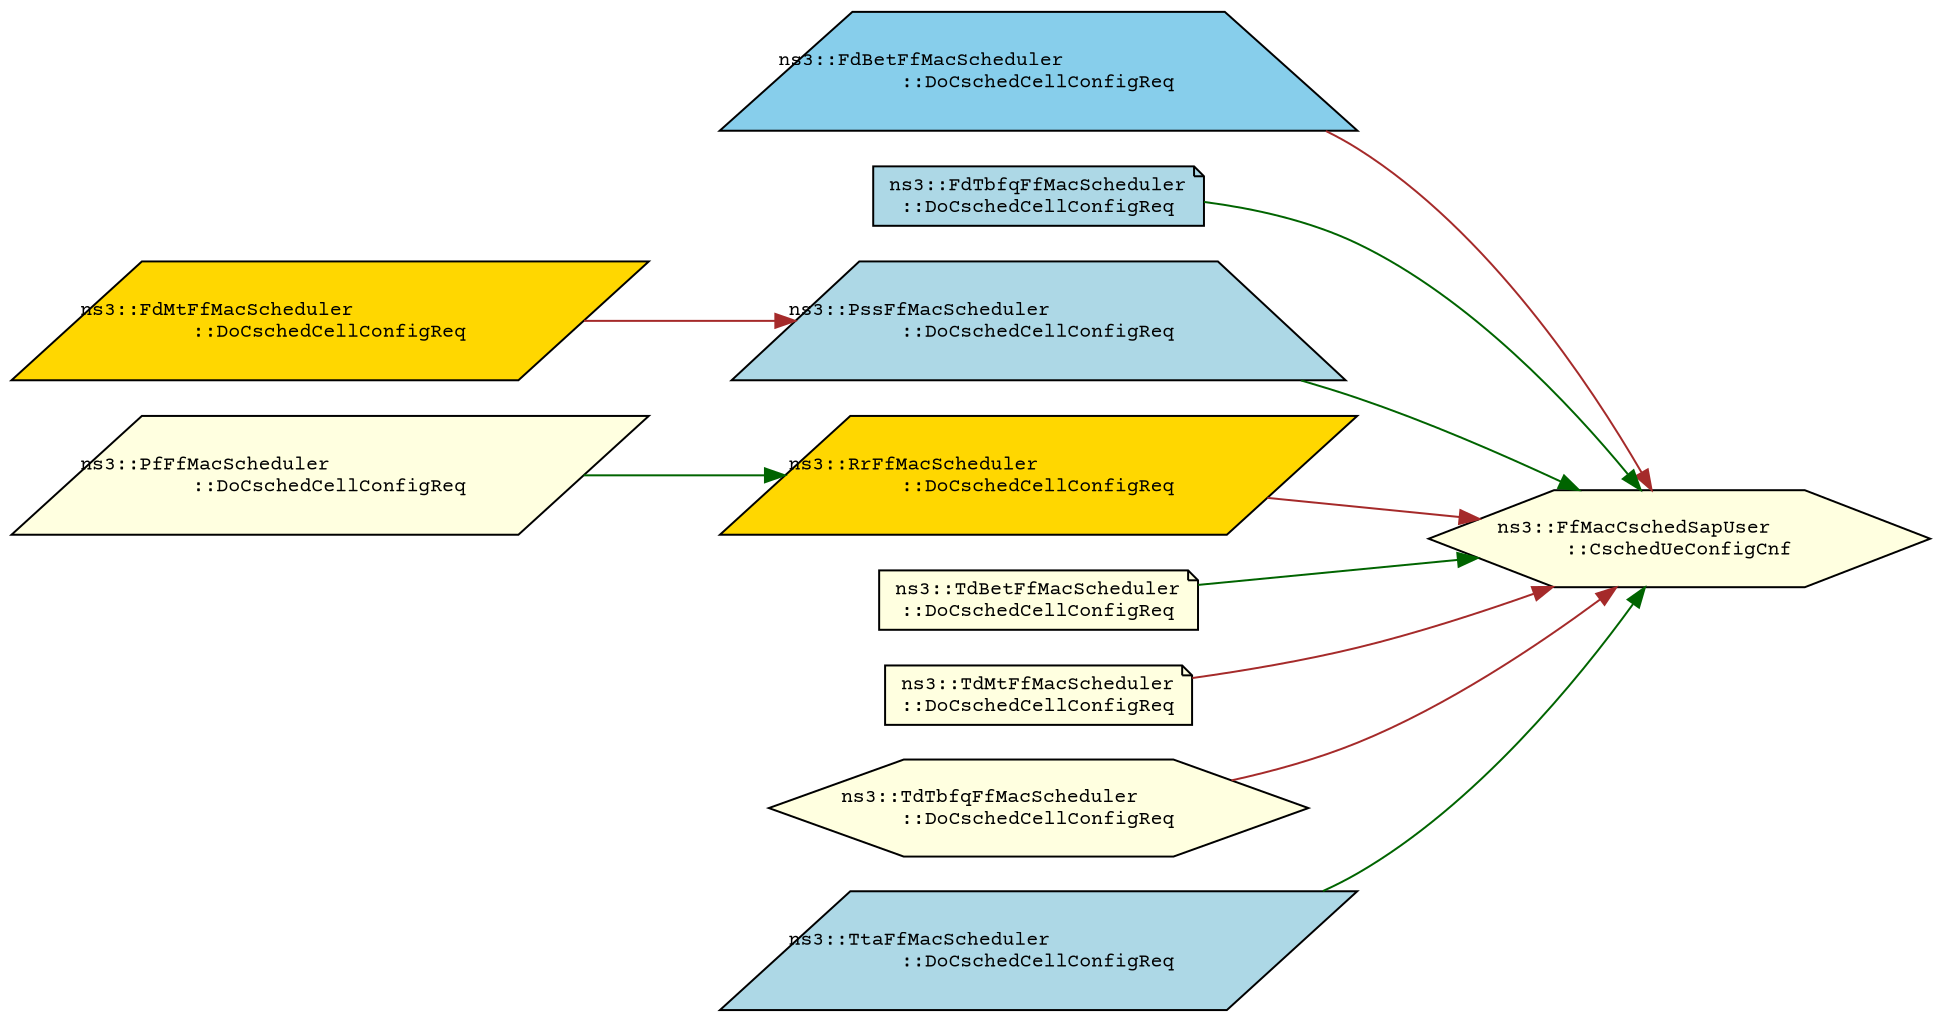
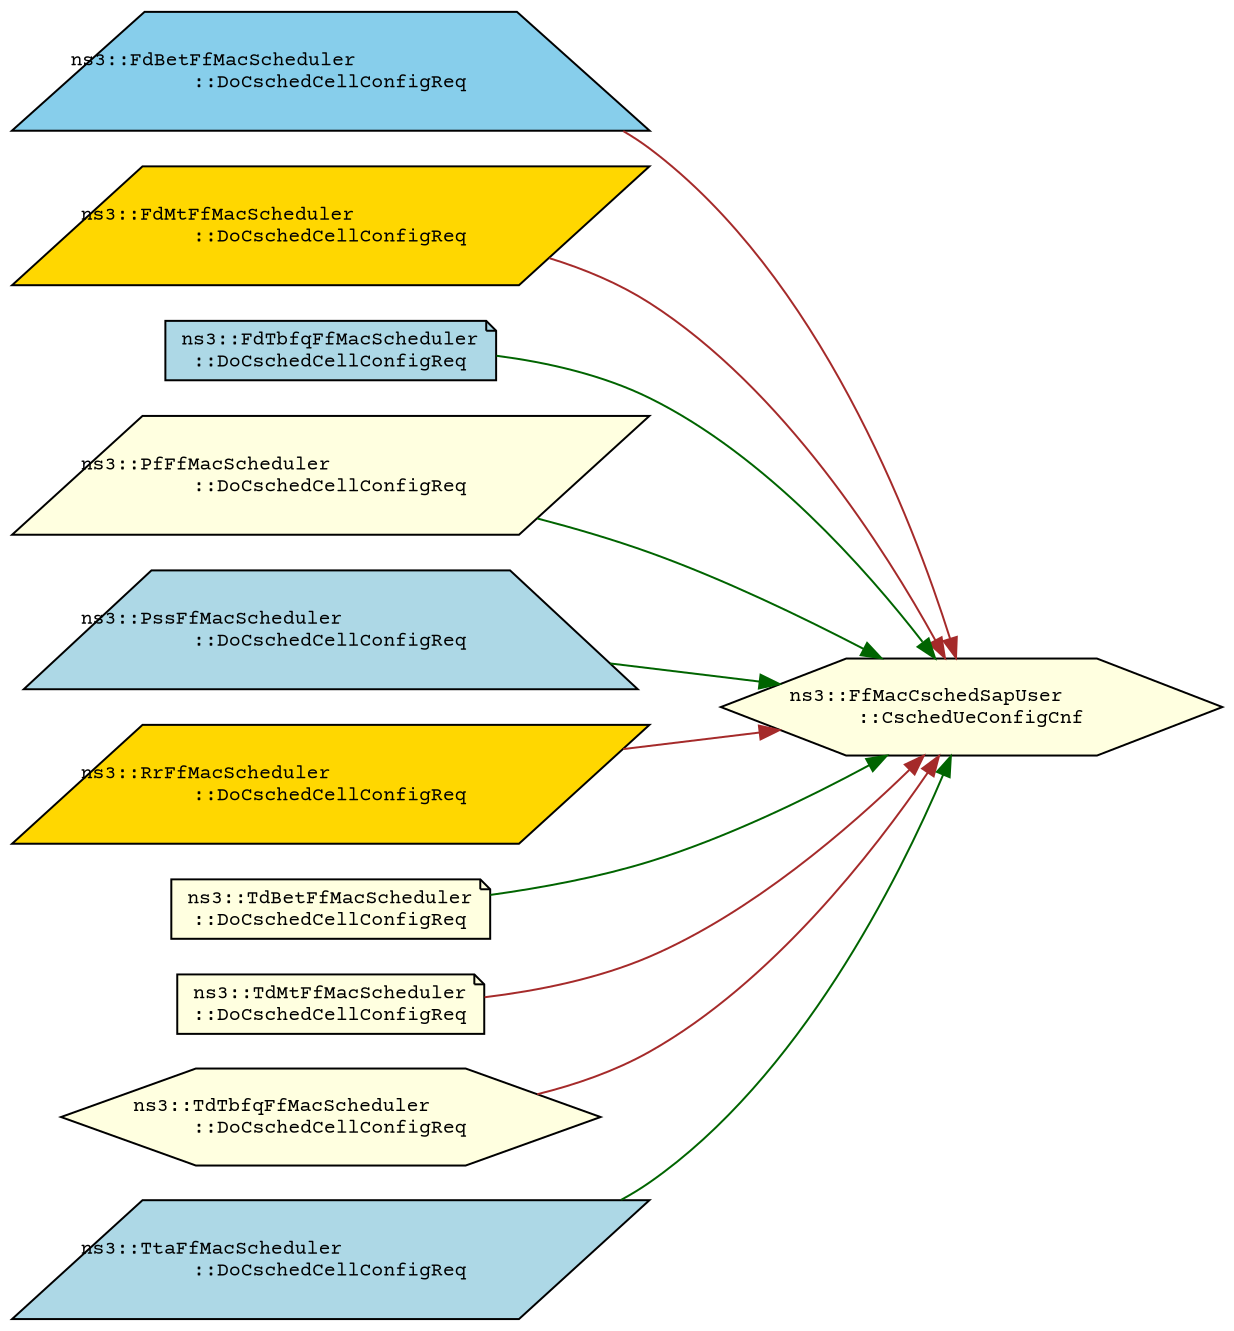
edge "ns3::FdMtFfMacScheduler ::DoCschedCellConfigReq" -> "ns3::PssFfMacScheduler ::DoCschedCellConfigReq": now "ns3::FdMtFfMacScheduler ::DoCschedCellConfigReq" -> "ns3::FfMacCschedSapUser ::CschedUeConfigCnf"
edge "ns3::PfFfMacScheduler ::DoCschedCellConfigReq" -> "ns3::RrFfMacScheduler ::DoCschedCellConfigReq": now "ns3::PfFfMacScheduler ::DoCschedCellConfigReq" -> "ns3::FfMacCschedSapUser ::CschedUeConfigCnf"
